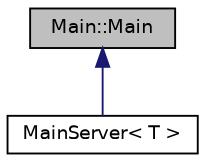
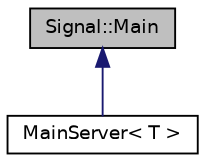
node "Main::Main": label "Main::Main" -> "Signal::Main"
